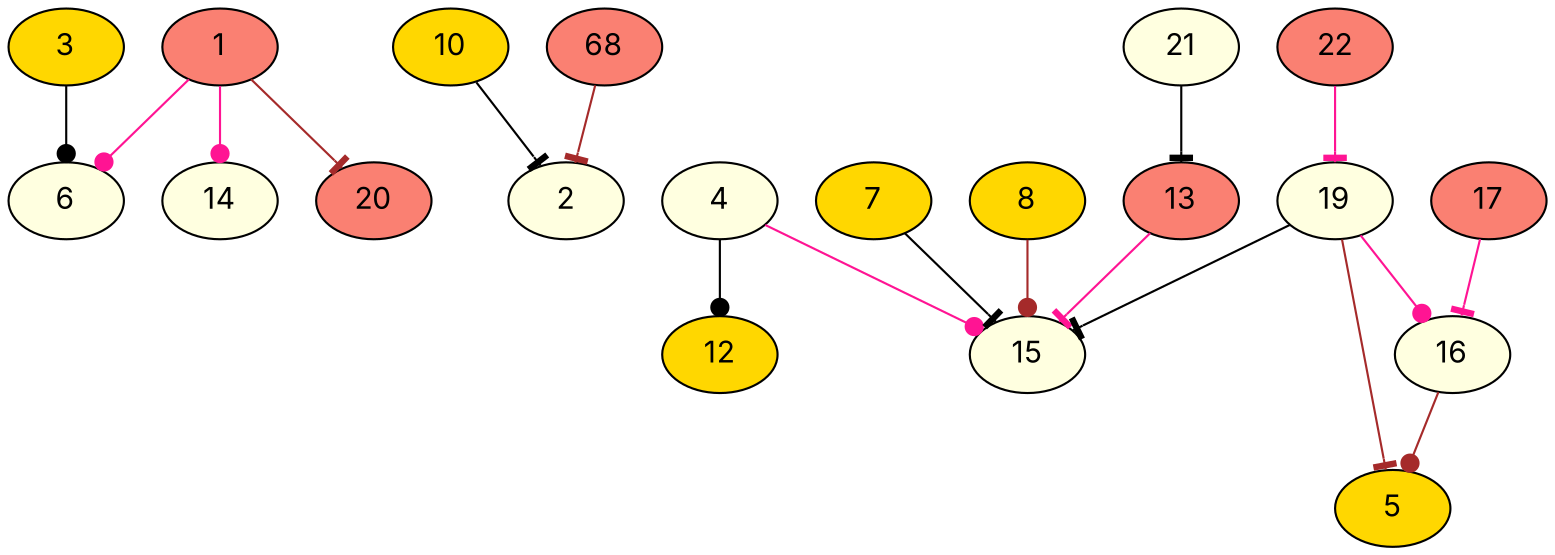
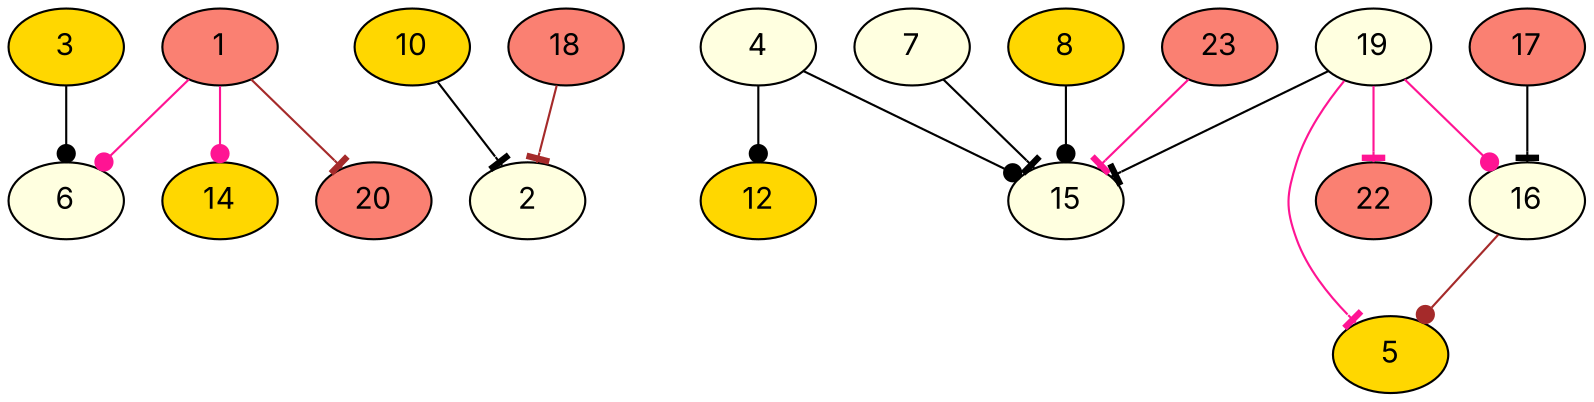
node "68": label "68" -> "18"
node "21": removed
edge "22" -> "19": reversed
node "14": fillcolor lightyellow -> gold
node "7": fillcolor gold -> lightyellow
node "13": label "13" -> "23"
edge "8" -> "15": color brown -> black
edge "17" -> "16": color deeppink -> black
edge "4" -> "15": color deeppink -> black
edge "19" -> "5": color brown -> deeppink
